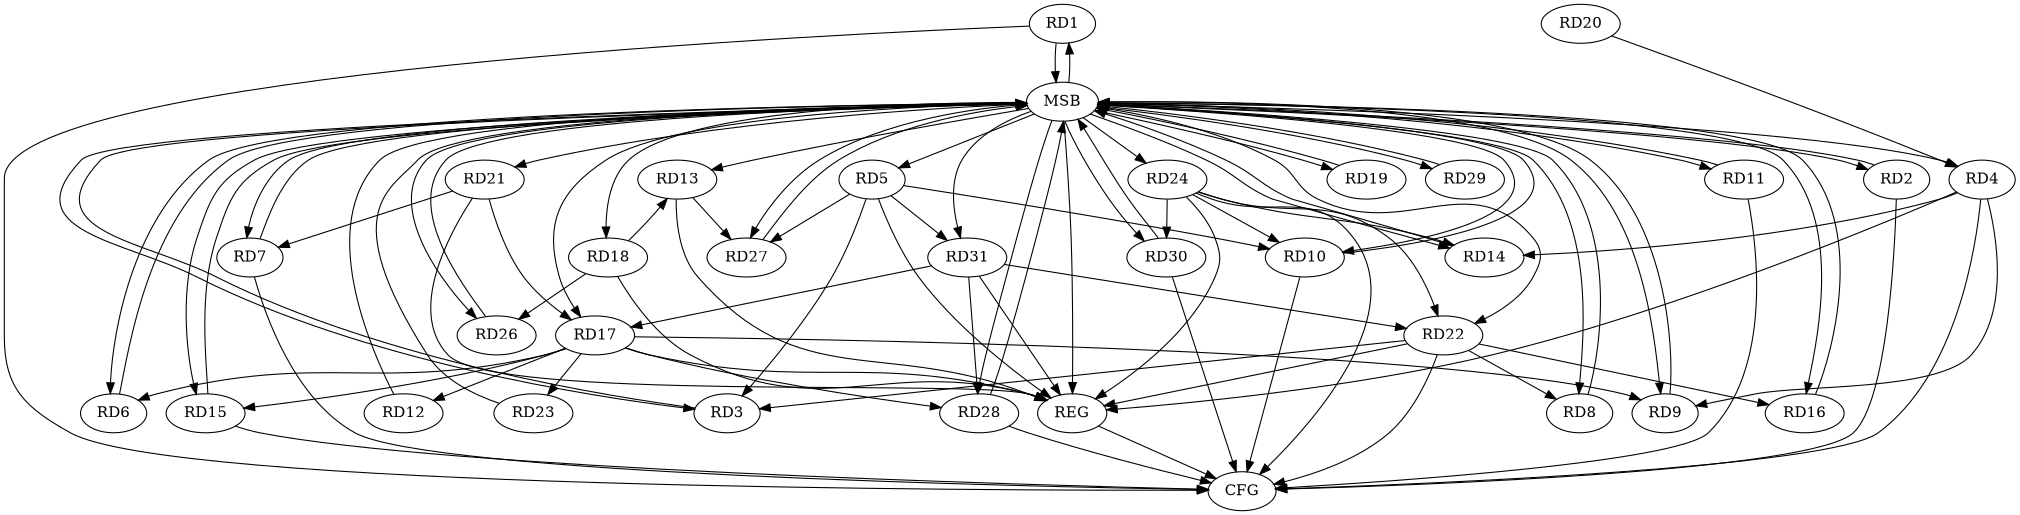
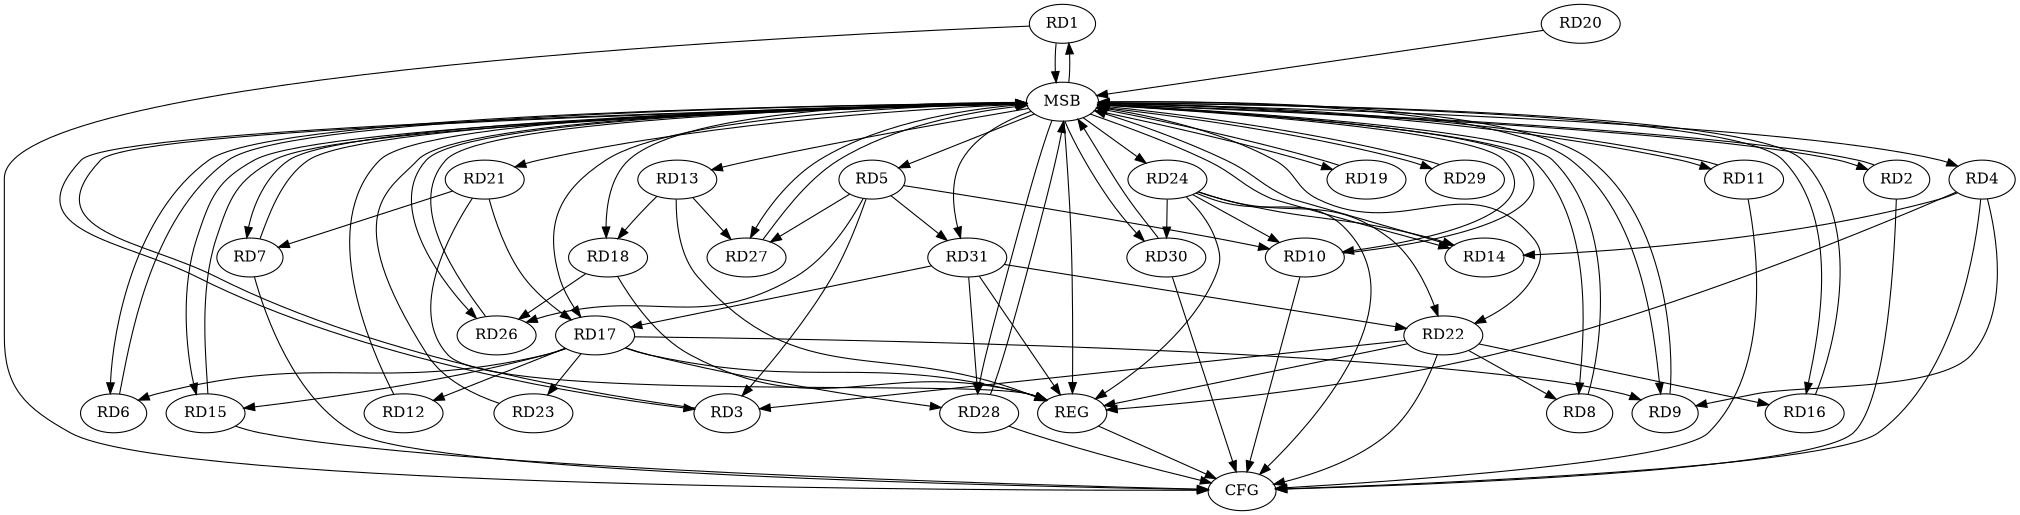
edge "RD20" -> "RD4": now "RD20" -> "MSB"
edge "RD18" -> "RD13": reversed
edge "RD5" -> "REG": now "RD5" -> "RD26"
